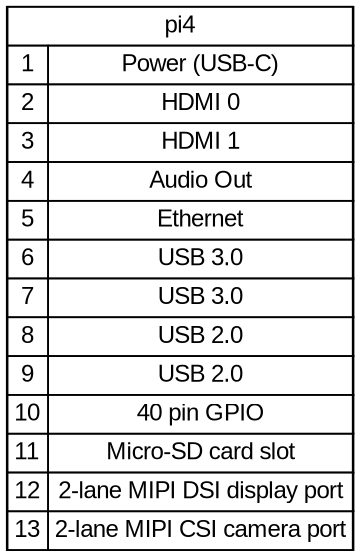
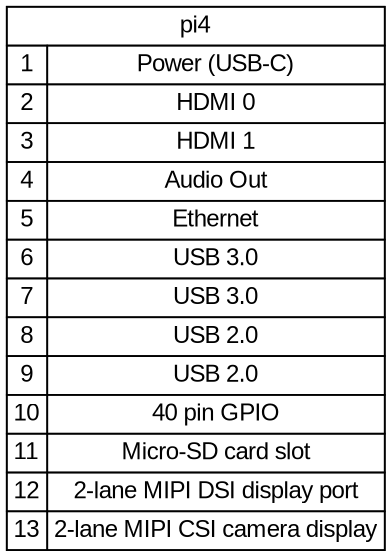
node "pi4": text "2-lane MIPI CSI camera port" -> "2-lane MIPI CSI camera display"
